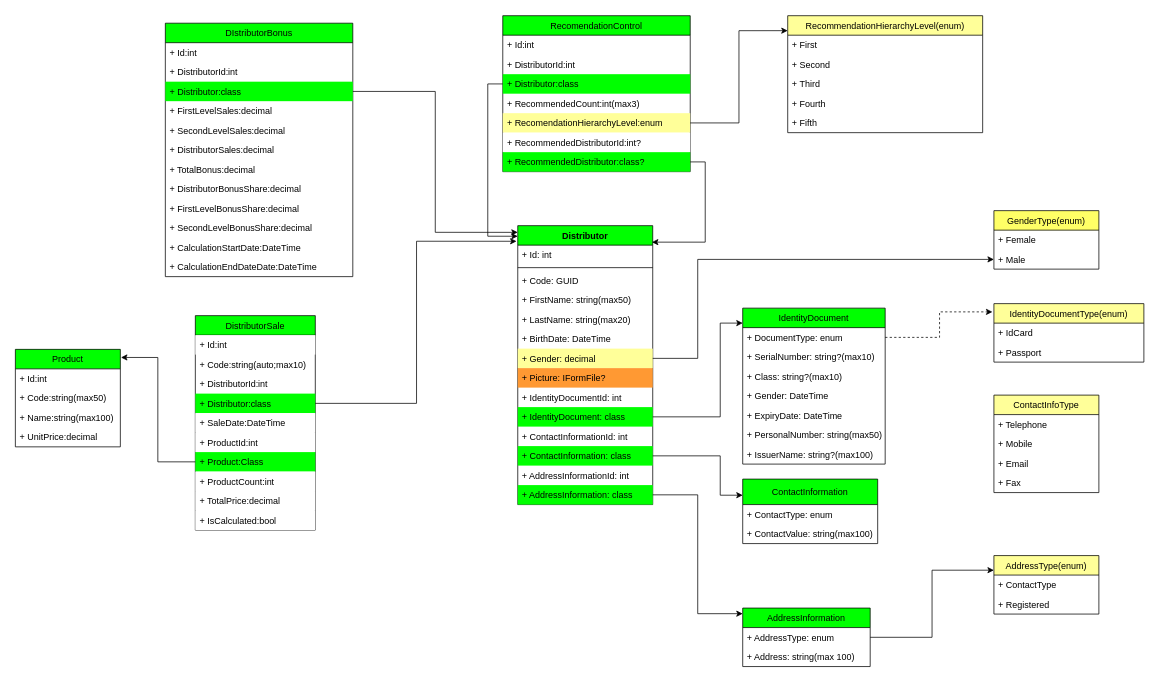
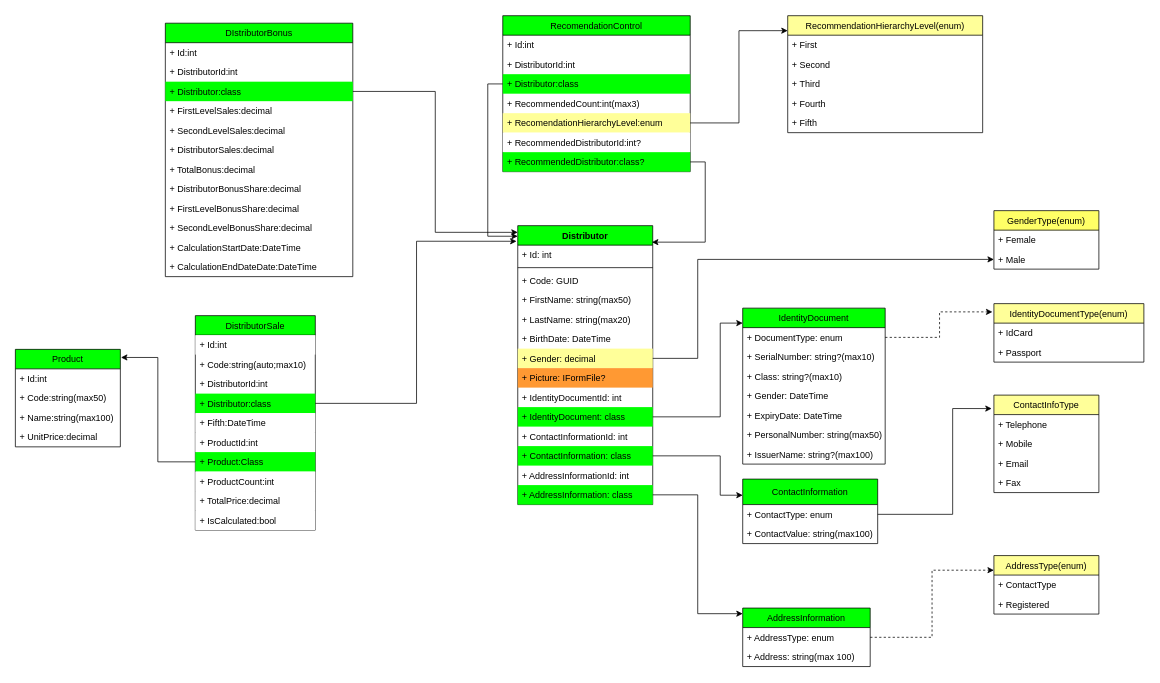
node "+ SaleDate:DateTime": label "+ SaleDate:DateTime" -> "+ Fifth:DateTime"
edge "+ ContactType: enum" -> "ContactInfoType": added
edge "+ AddressType: enum" -> "AddressType(enum)": style solid -> dashed
